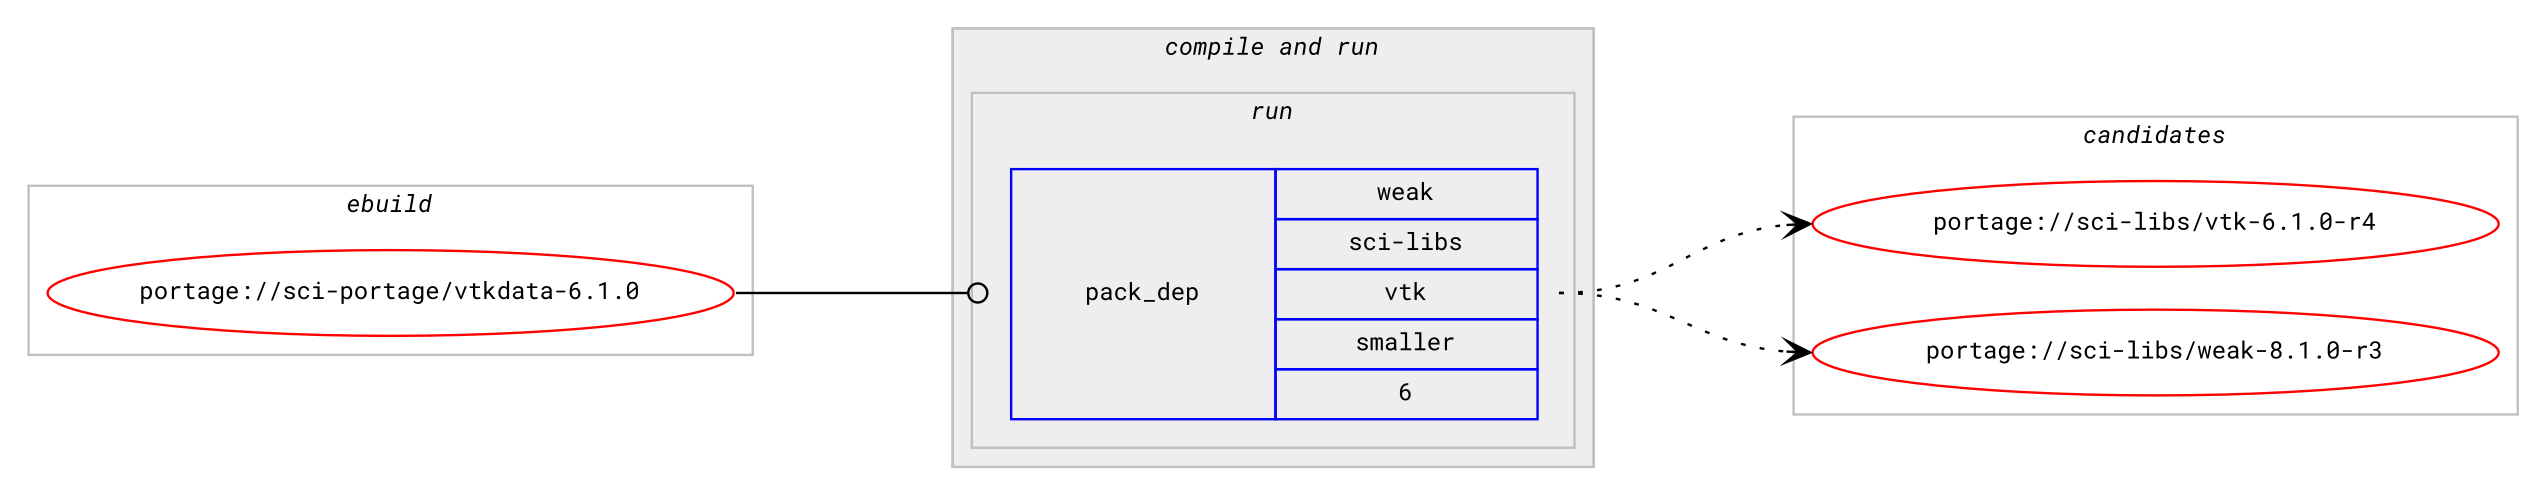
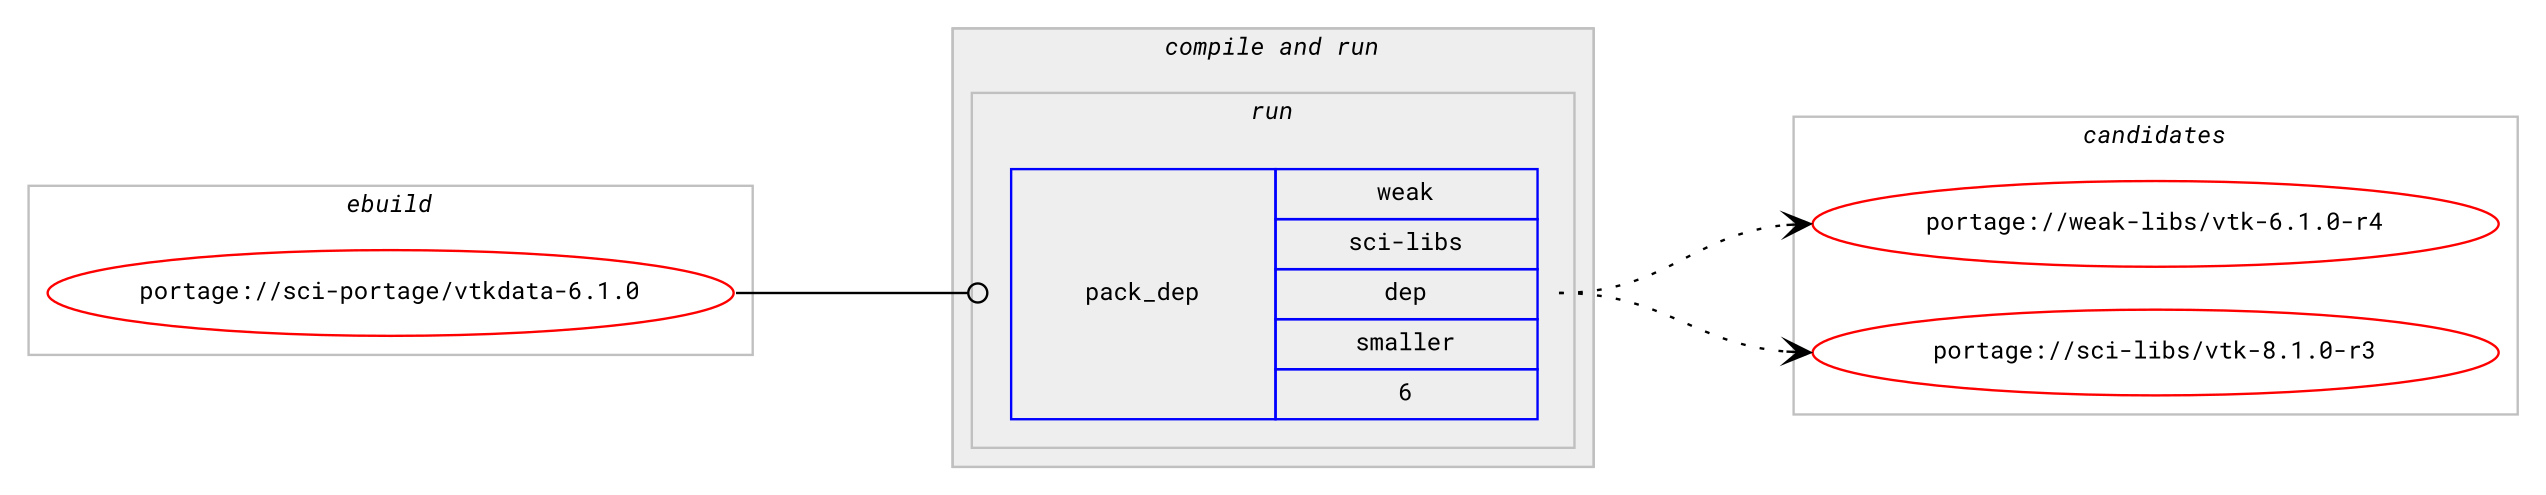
node "portage://sci-libs/vtk-6.1.0-r4": label "portage://sci-libs/vtk-6.1.0-r4" -> "portage://weak-libs/vtk-6.1.0-r4"
node "pack_dep": text "vtk" -> "dep"
node "portage://sci-libs/weak-8.1.0-r3": label "portage://sci-libs/weak-8.1.0-r3" -> "portage://sci-libs/vtk-8.1.0-r3"
